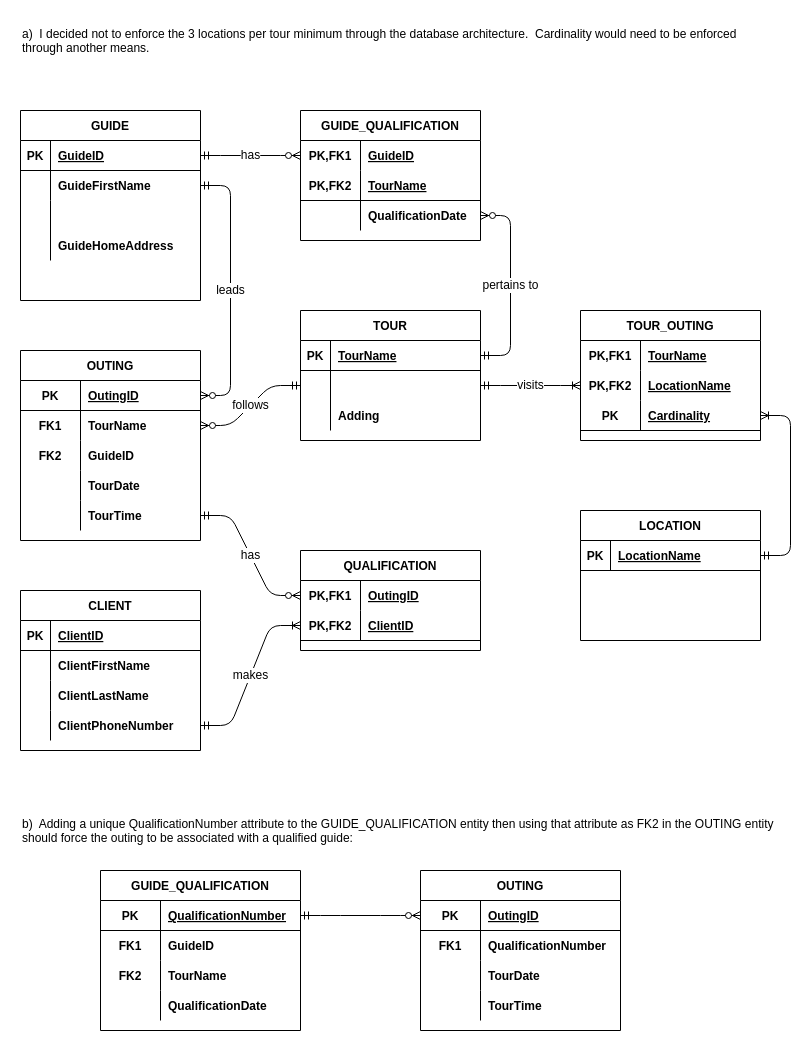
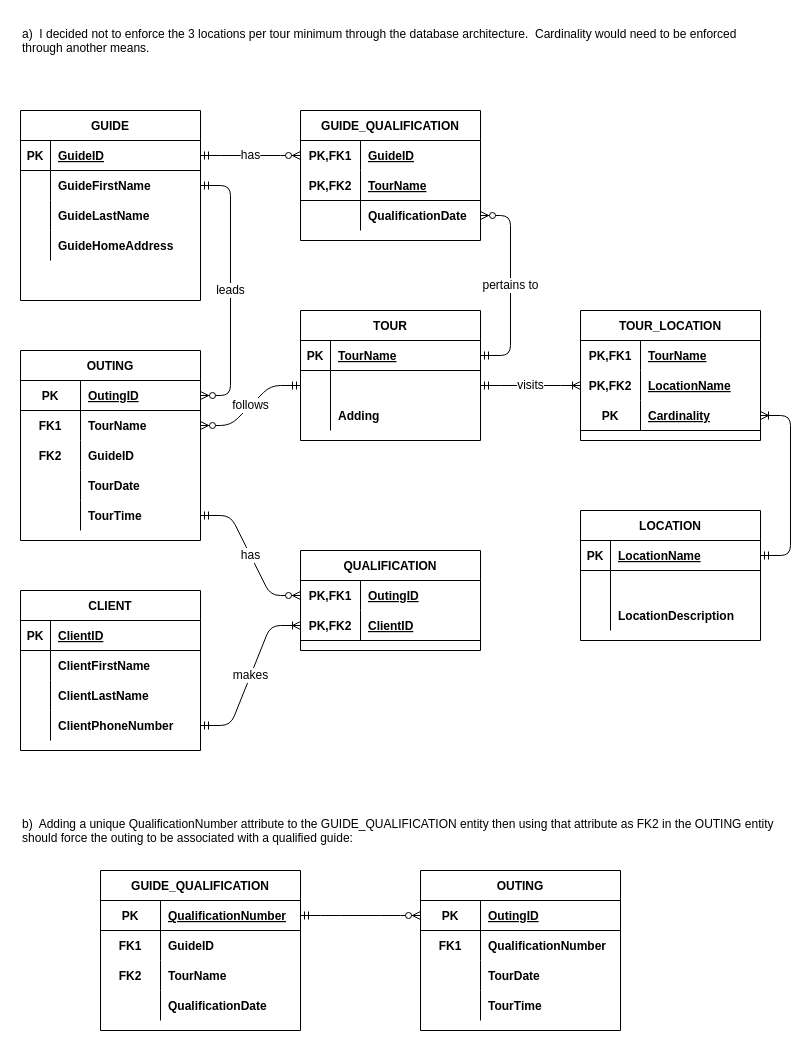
node "GuideLastName": added
node "TOUR_OUTING": label "TOUR_OUTING" -> "TOUR_LOCATION"
node "LocationDescription": added
